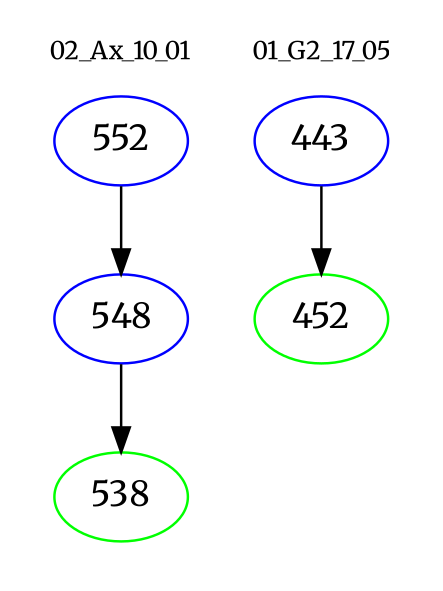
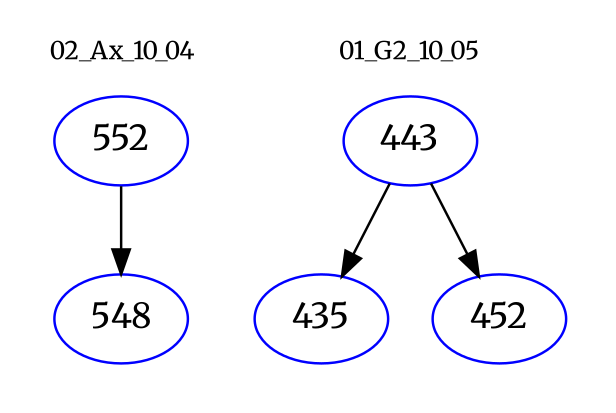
cluster "02_Ax_10_01": label "02_Ax_10_01" -> "02_Ax_10_04"
cluster "01_G2_17_05": label "01_G2_17_05" -> "01_G2_10_05"
node "435": added
node "452": color green -> blue
node "538": removed
